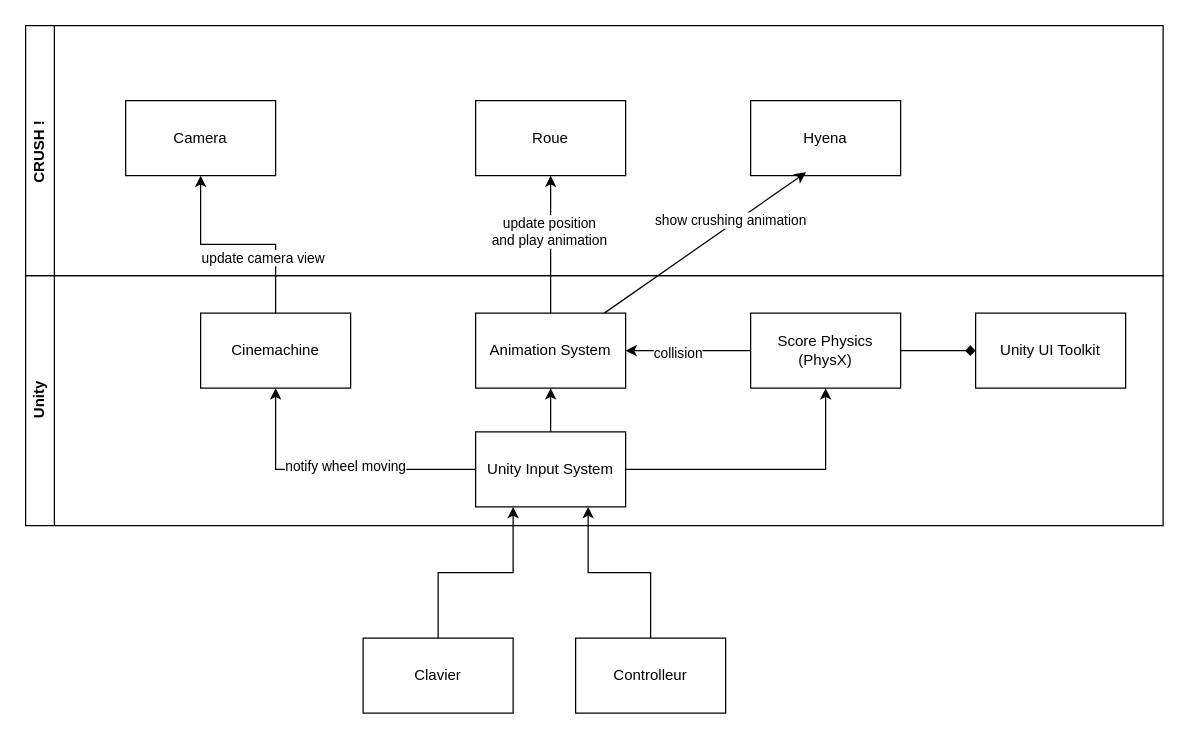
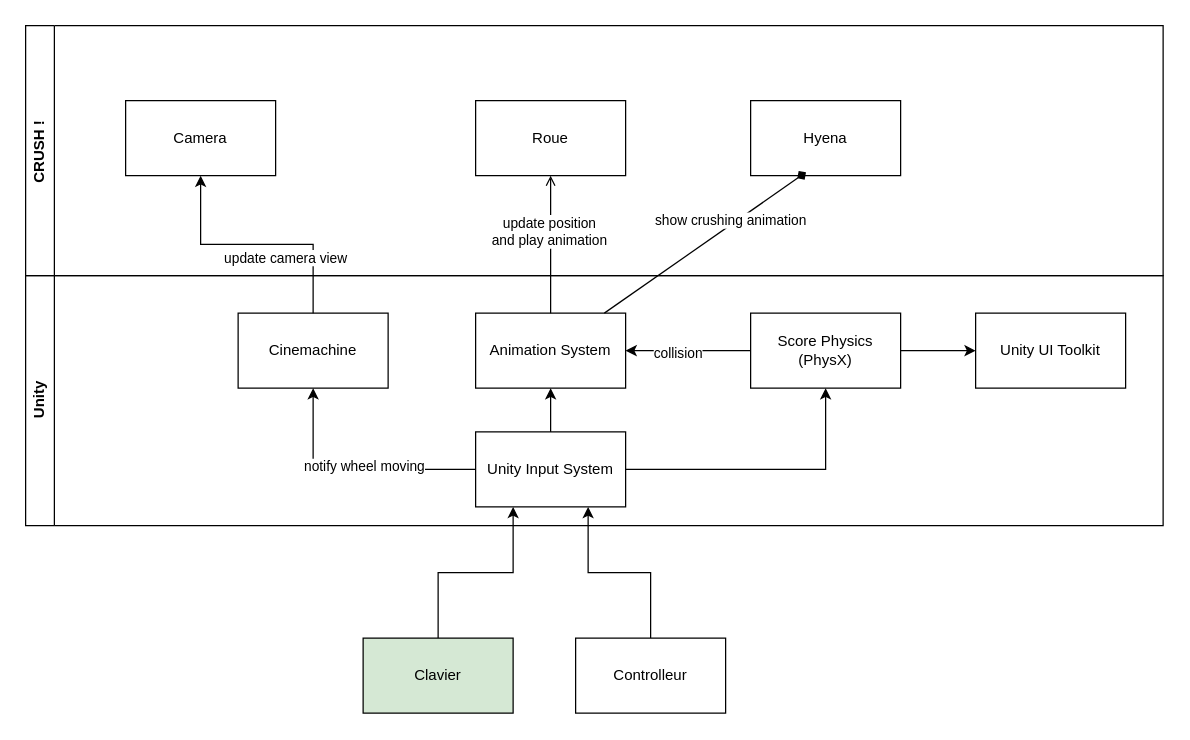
edge "Animation System" -> "Hyena": arrowhead classic -> diamond
edge "Animation System" -> "Roue": arrowhead classic -> open
node "Cinemachine": moved (276, 351) -> (313, 351)
edge "Score Physics (PhysX)" -> "Unity UI Toolkit": arrowhead diamond -> classic
node "Clavier": fillcolor #ffffff -> #d5e8d4
